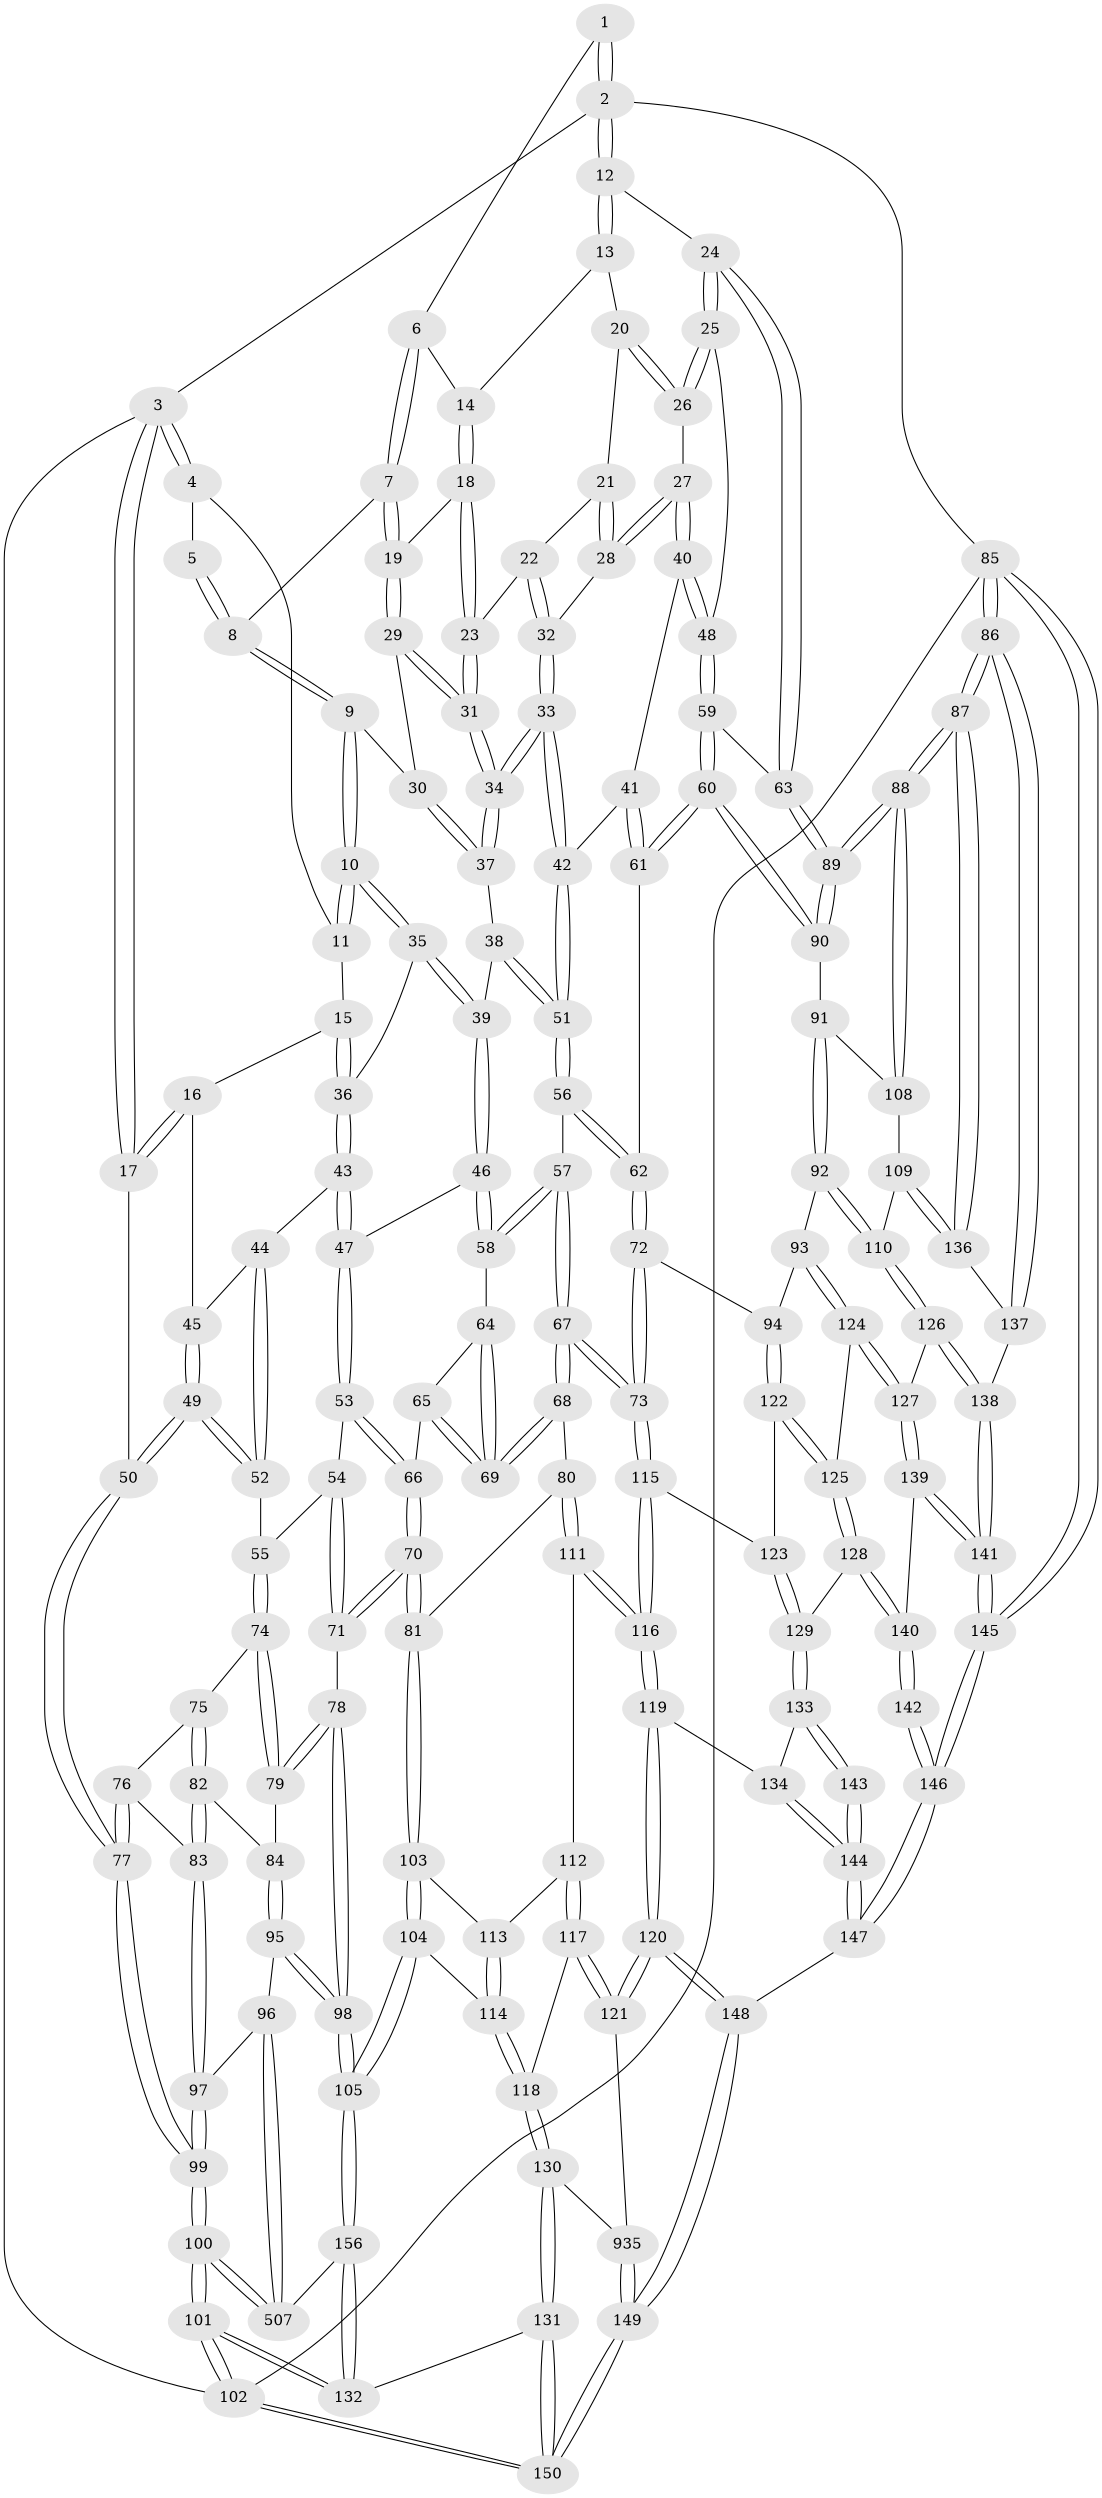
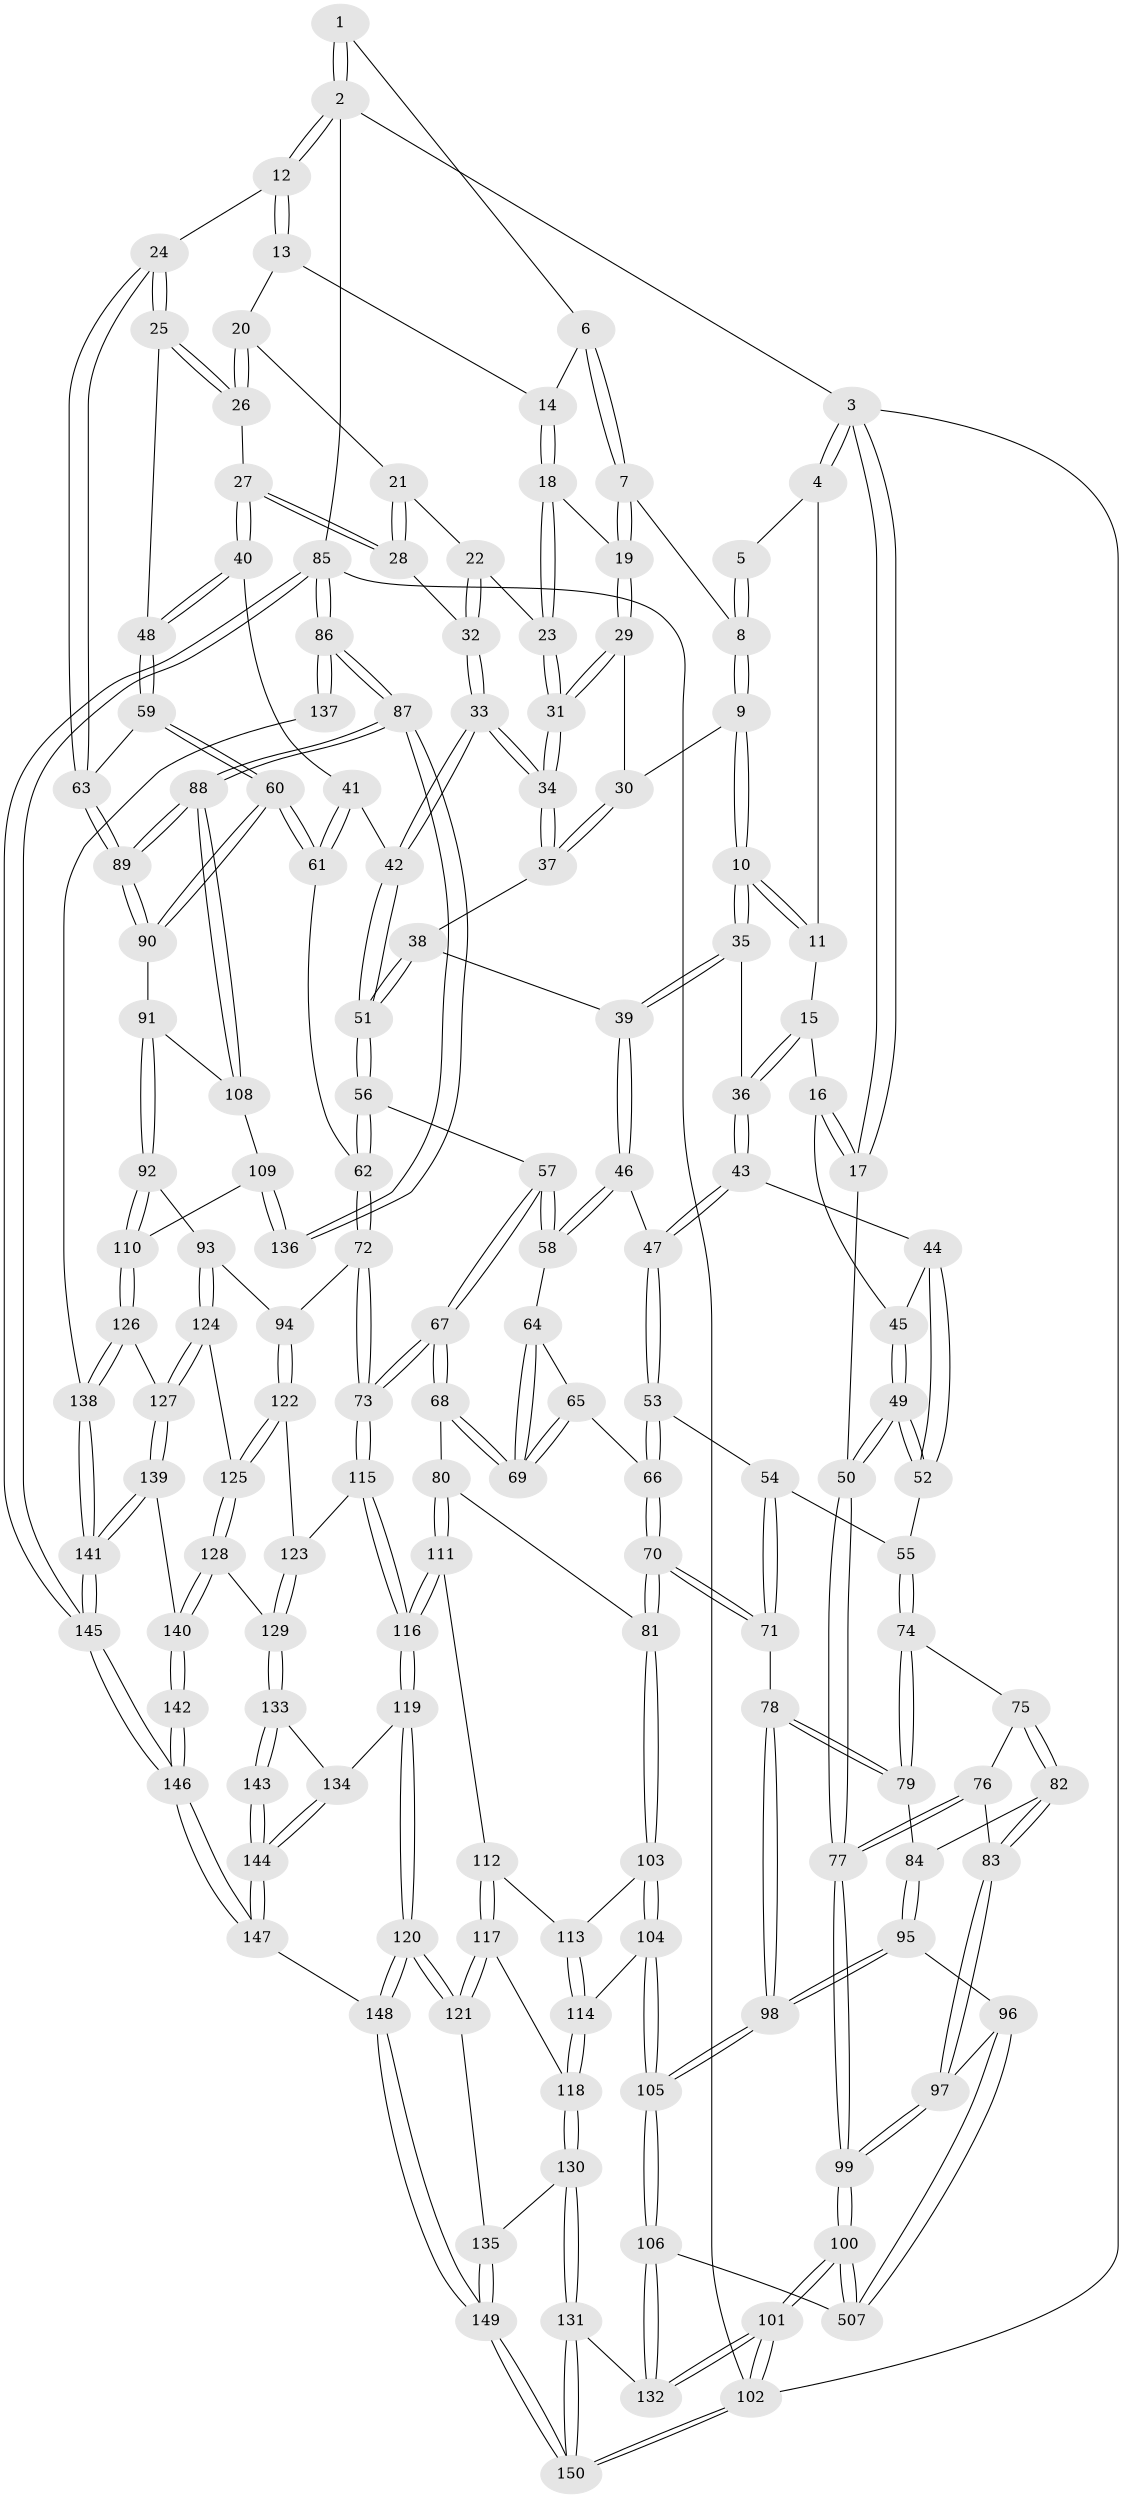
edge "136" -- "137": removed
node "156": label "156" -> "106"
node "935": label "935" -> "135"
